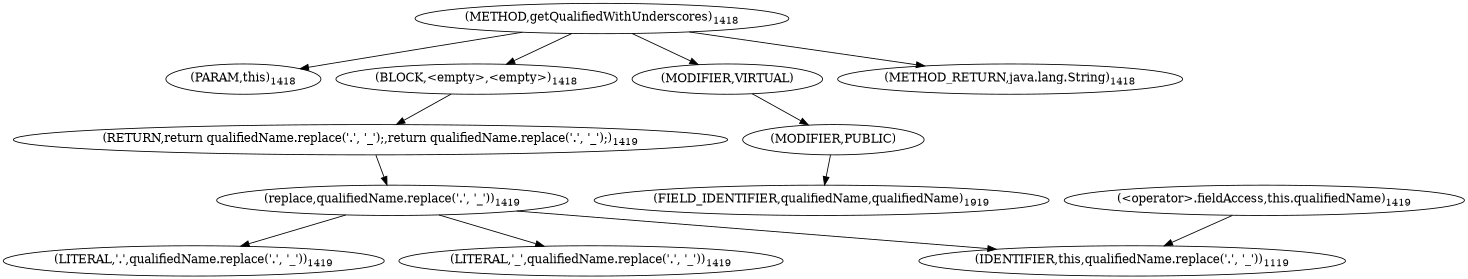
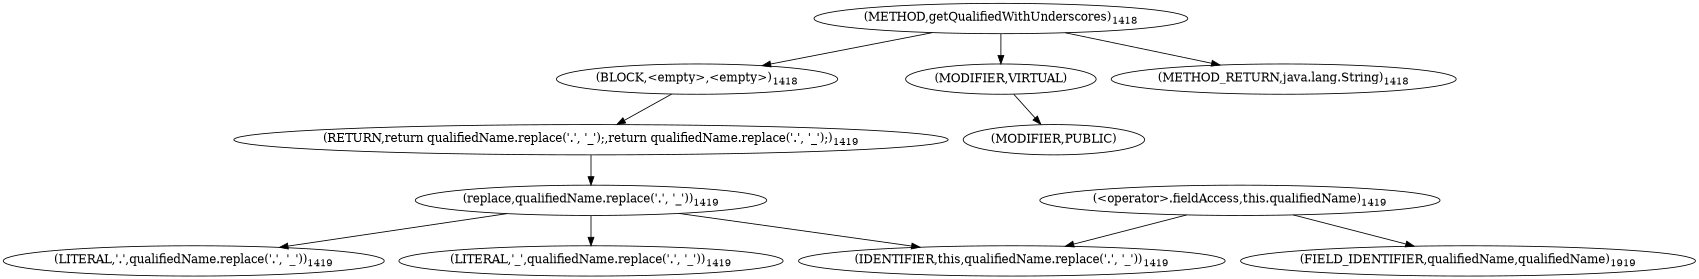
node "(PARAM,this)": removed
edge "(MODIFIER,PUBLIC)" -> "(FIELD_IDENTIFIER,qualifiedName,qualifiedName)": now "(<operator>.fieldAccess,this.qualifiedName)" -> "(FIELD_IDENTIFIER,qualifiedName,qualifiedName)"
node "(IDENTIFIER,this,qualifiedName.replace('.', '_'))": text "1119" -> "1419"
